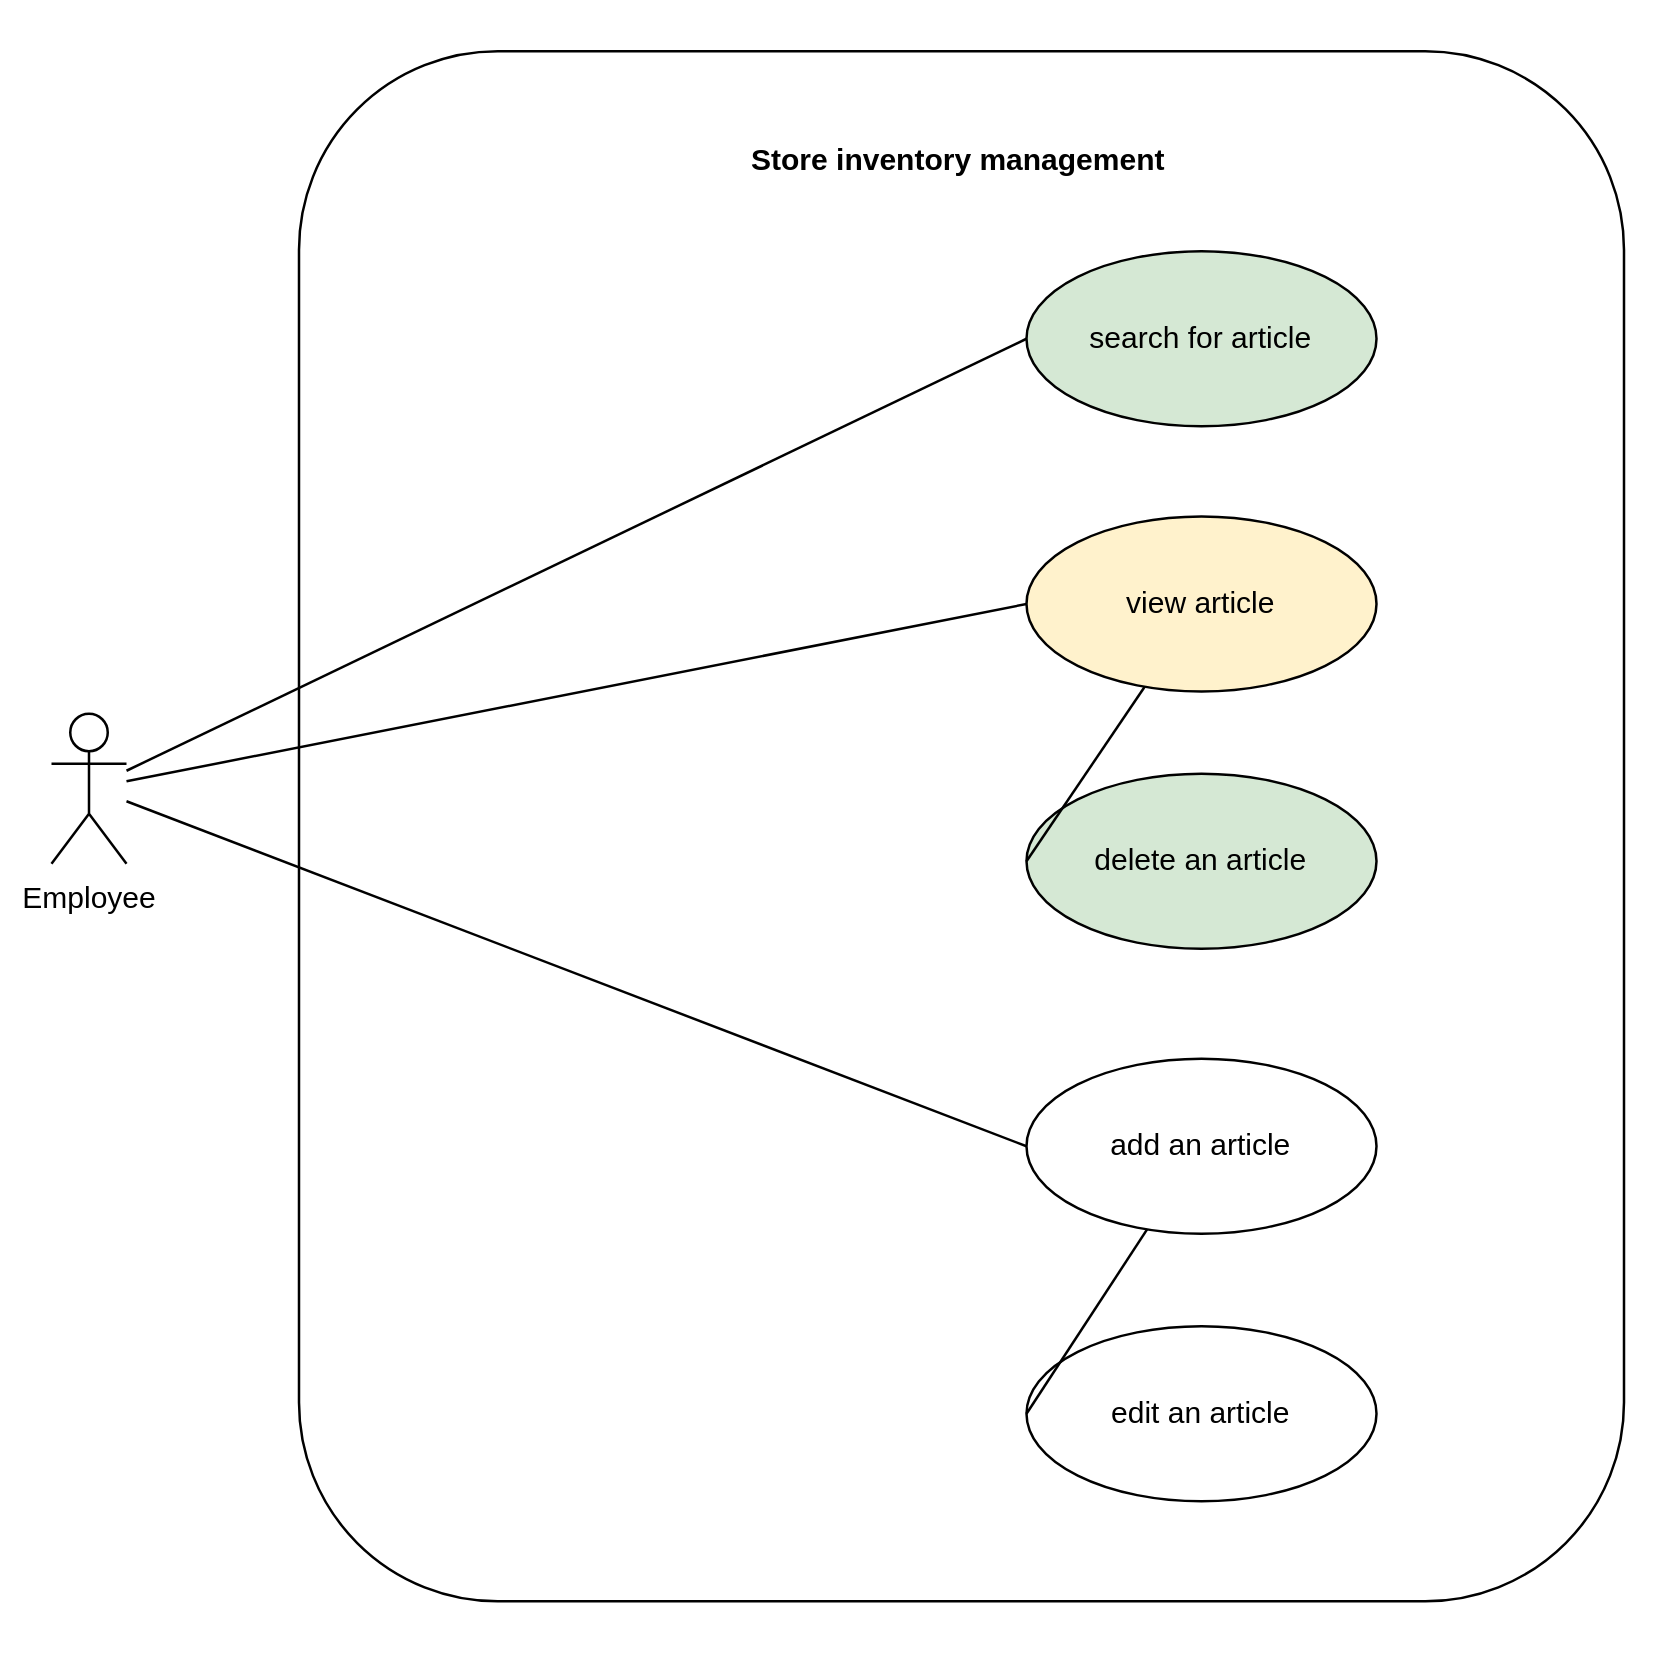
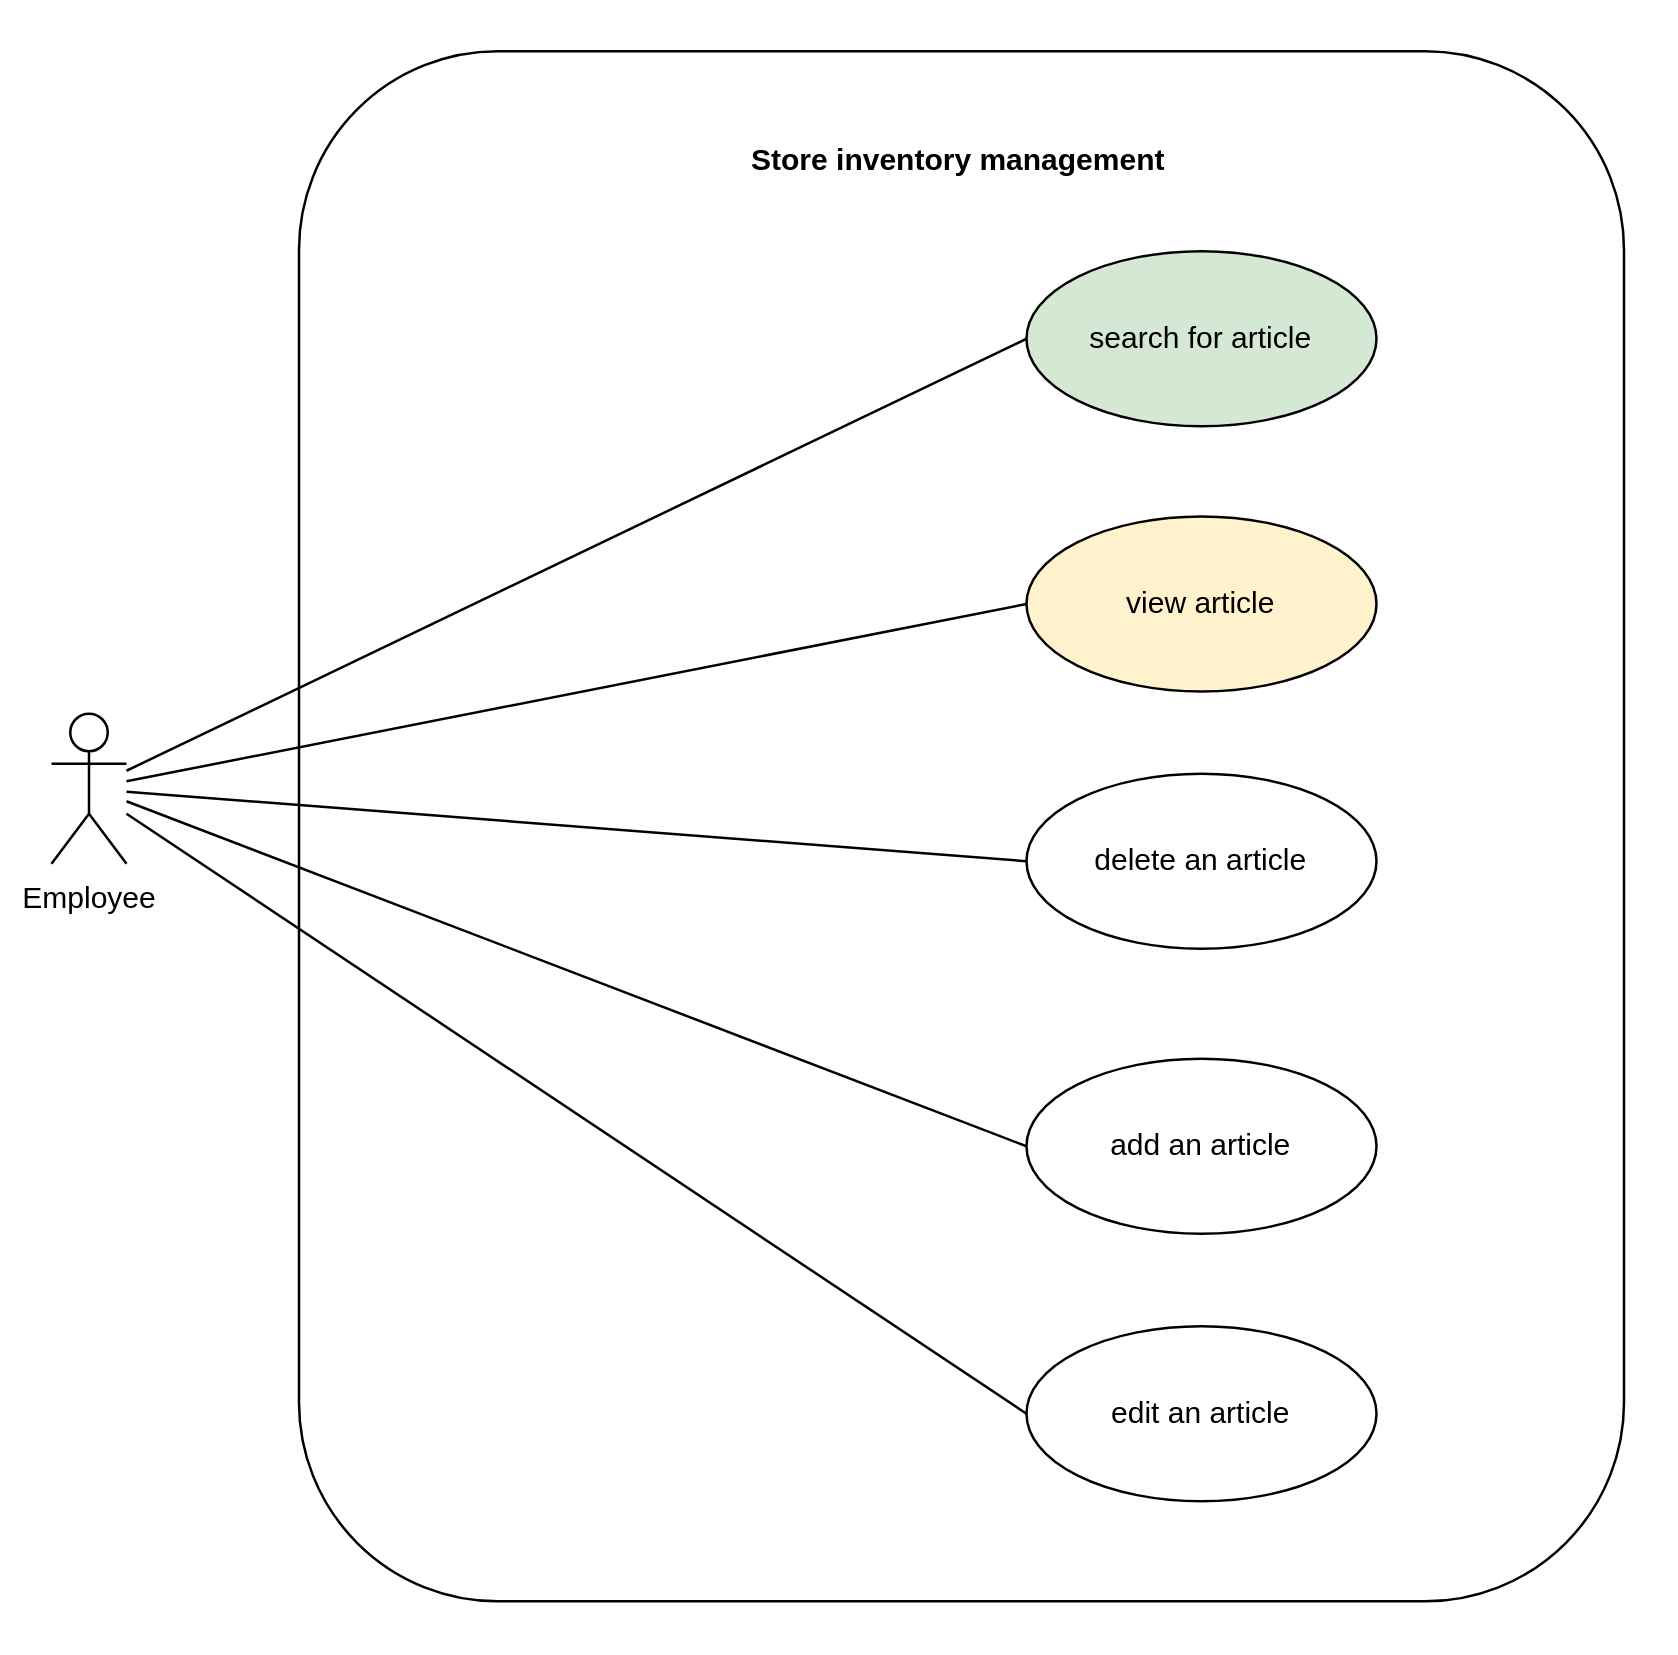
edge "view article" -- "delete an article": now "Employee" -- "delete an article"
node "delete an article": fillcolor #d5e8d4 -> #ffffff
edge "add an article" -- "edit an article": now "Employee" -- "edit an article"
